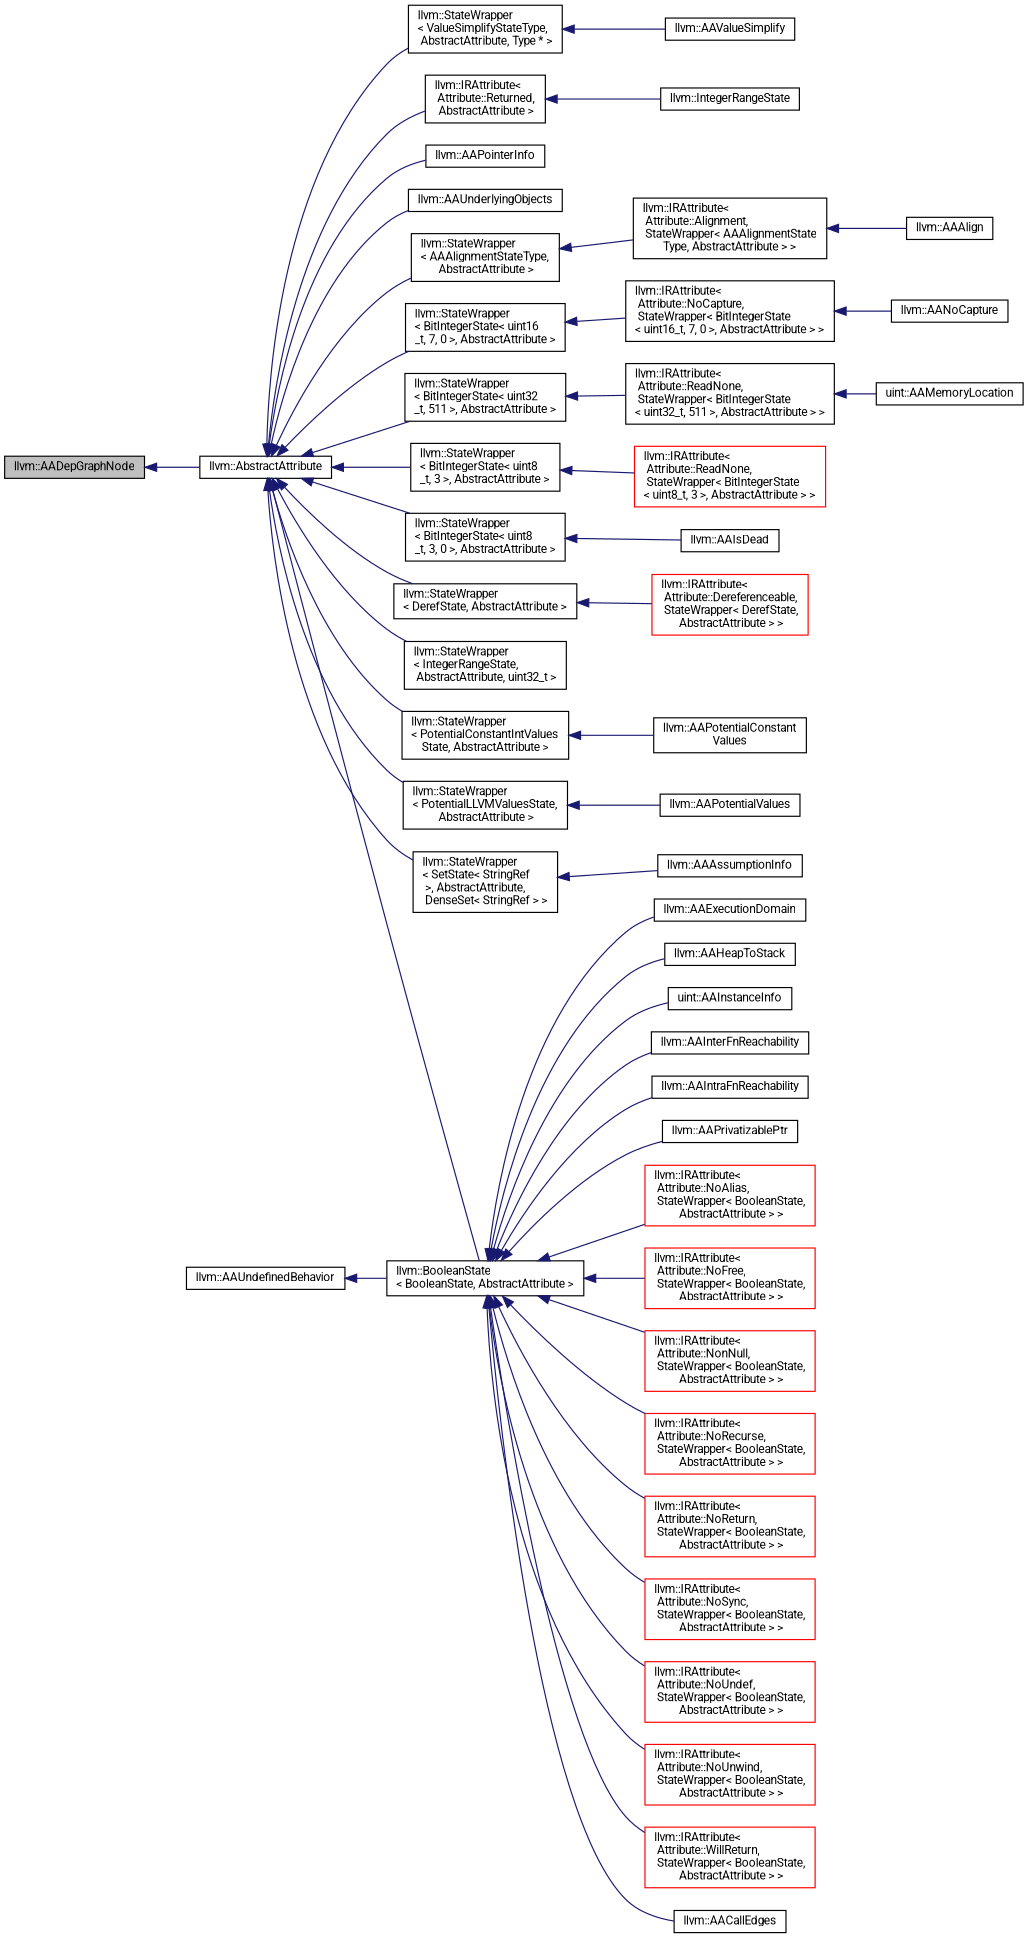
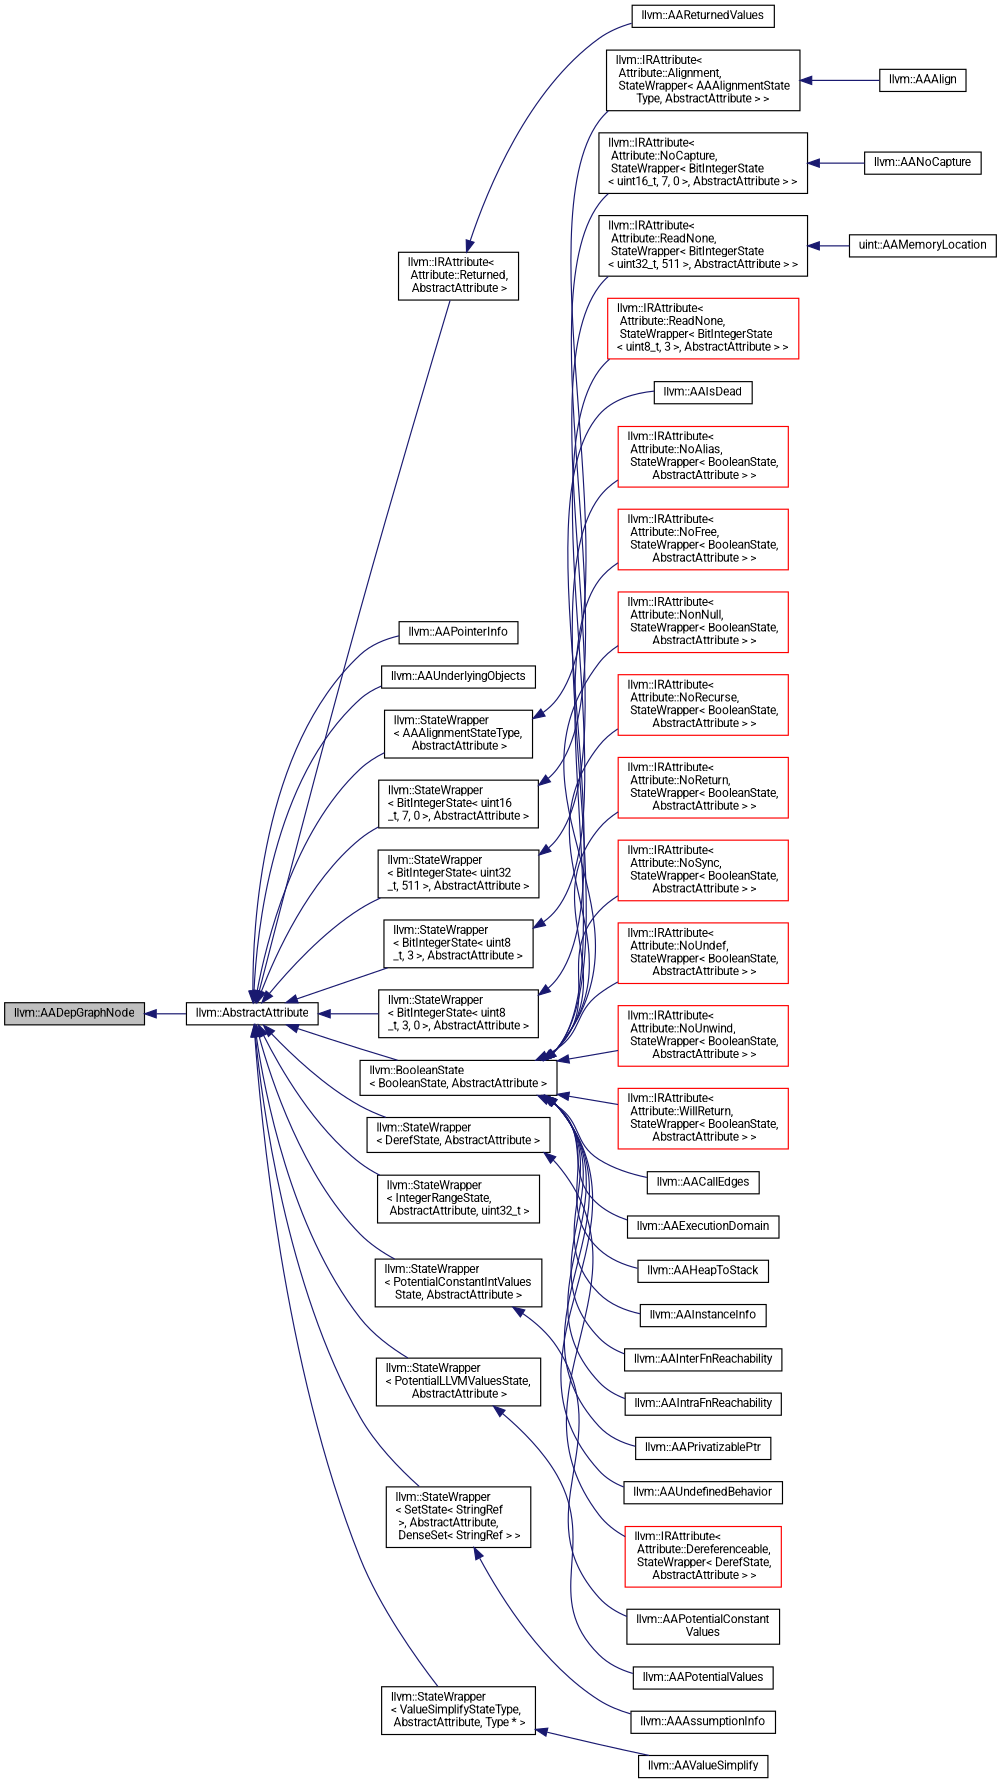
node "llvm::IntegerRangeState": label "llvm::IntegerRangeState" -> "llvm::AAReturnedValues"
node "uint::AAInstanceInfo": label "uint::AAInstanceInfo" -> "llvm::AAInstanceInfo"
edge "llvm::BooleanState < BooleanState, AbstractAttribute >" -> "llvm::AAUndefinedBehavior": reversed
